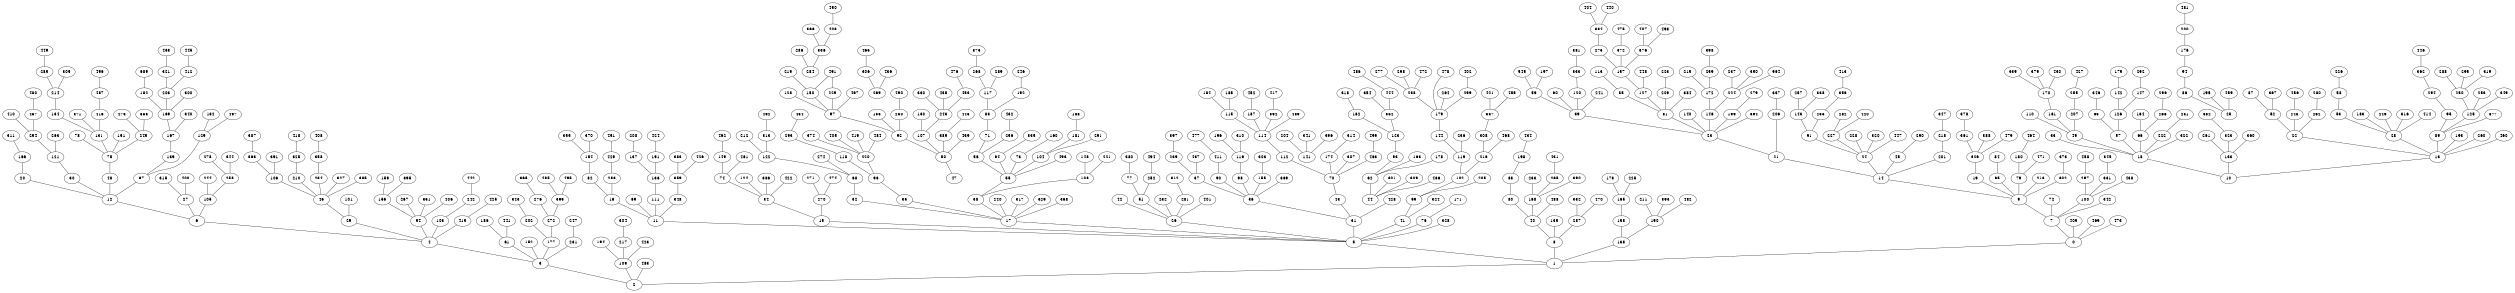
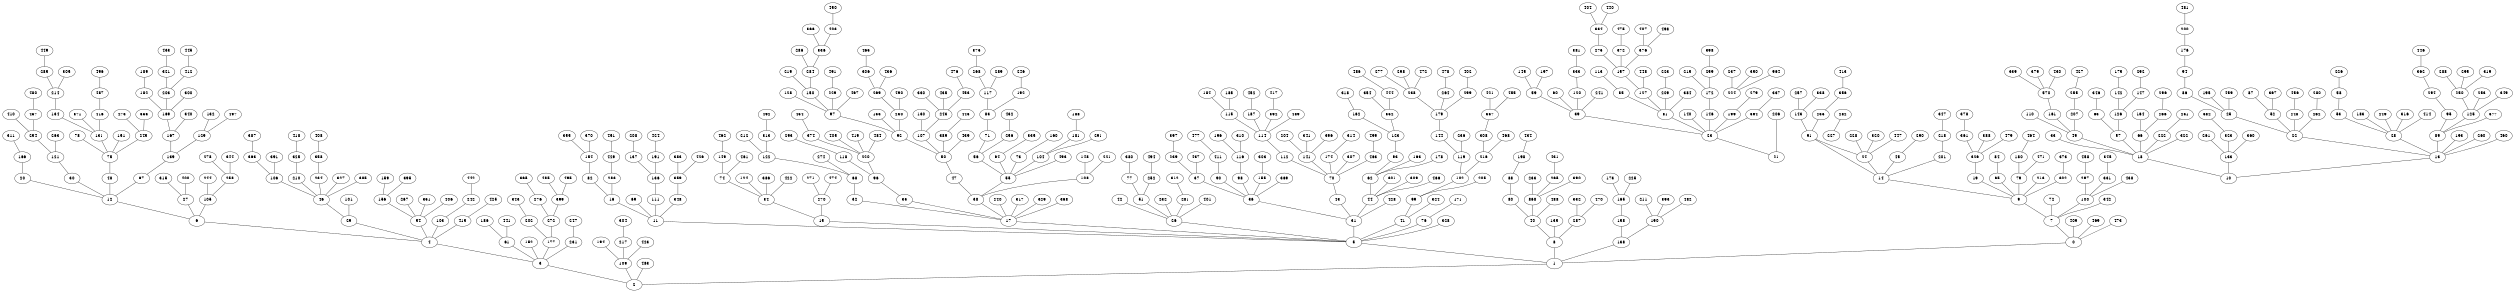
node "689": label "689" -> "189"
node "545": label "545" -> "145"
edge "491" -- "150": now "284" -- "150"
edge "478" -- "179": now "478" -- "264"
node "170": label "170" -> "570"
edge "269" -- "230": added
edge "224" -- "146": removed
edge "337" -- "206": now "337" -- "394"
node "420": removed
edge "454" -- "293": now "454" -- "374"
edge "25" -- "22": added
edge "227" -- "24": removed
edge "129" -- "67": now "129" -- "139"
edge "141" -- "70": added
edge "21" -- "14": now "91" -- "14"
edge "47" -- "38": added
node "168": label "168" -> "868"
edge "44" -- "31": added
